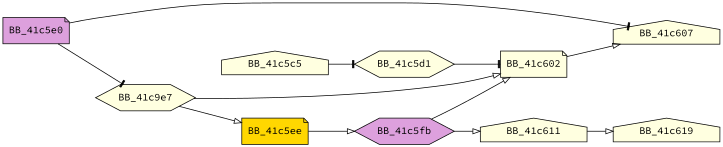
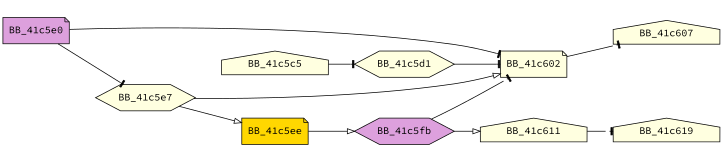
edge "BB_41c5e0" -> "BB_41c607": now "BB_41c5e0" -> "BB_41c602"
edge "BB_41c602" -> "BB_41c607": arrowhead onormal -> tee
node "BB_41c9e7": label "BB_41c9e7" -> "BB_41c5e7"
edge "BB_41c5fb" -> "BB_41c602": arrowhead onormal -> tee
edge "BB_41c611" -> "BB_41c619": arrowhead onormal -> tee
